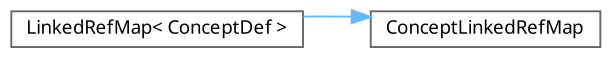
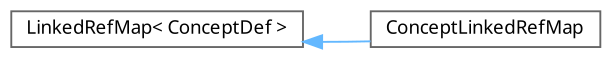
edge "LinkedRefMap< ConceptDef >" -> "ConceptLinkedRefMap": reversed
